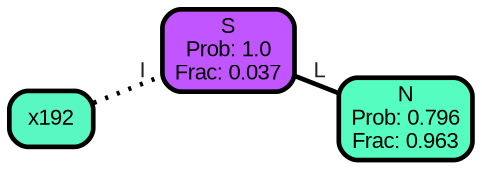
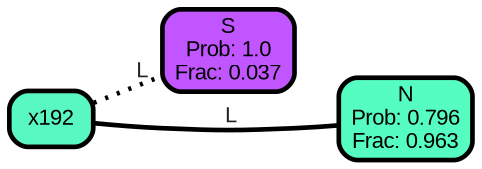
edge "S Prob: 1.0 Frac: 0.037" -- "x192": label " I" -> " L"
edge "S Prob: 1.0 Frac: 0.037" -- "N Prob: 0.796 Frac: 0.963": now "x192" -- "N Prob: 0.796 Frac: 0.963"
